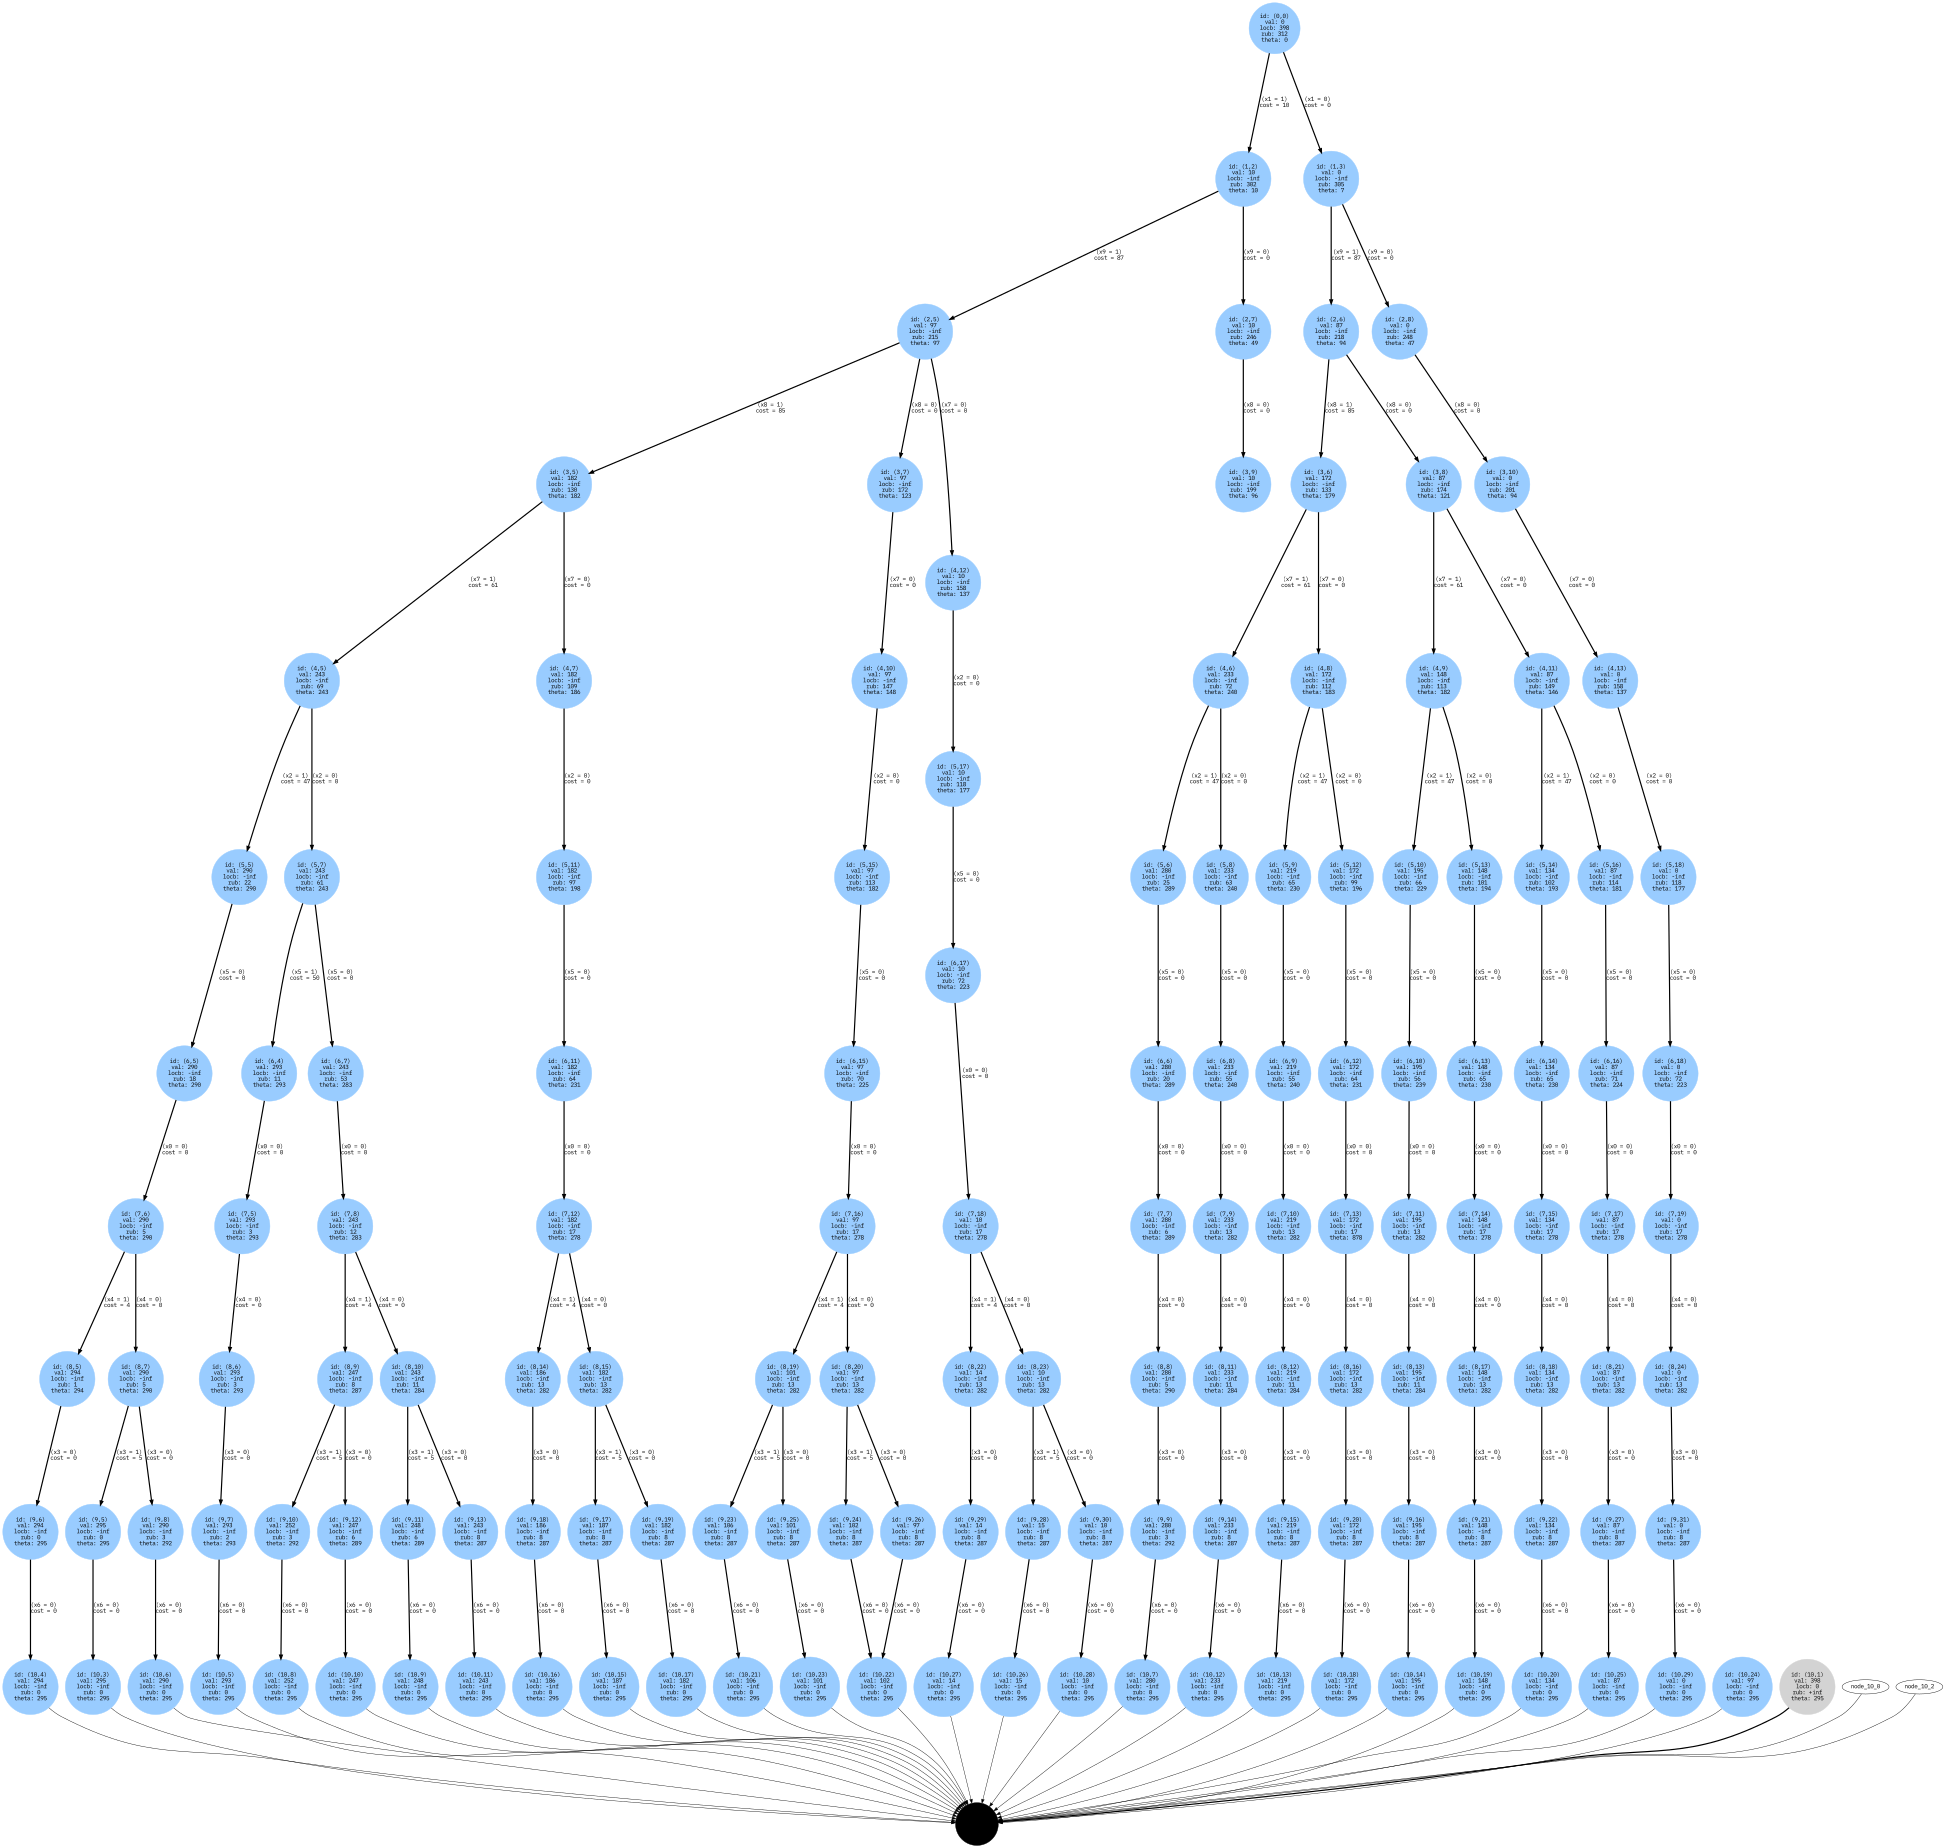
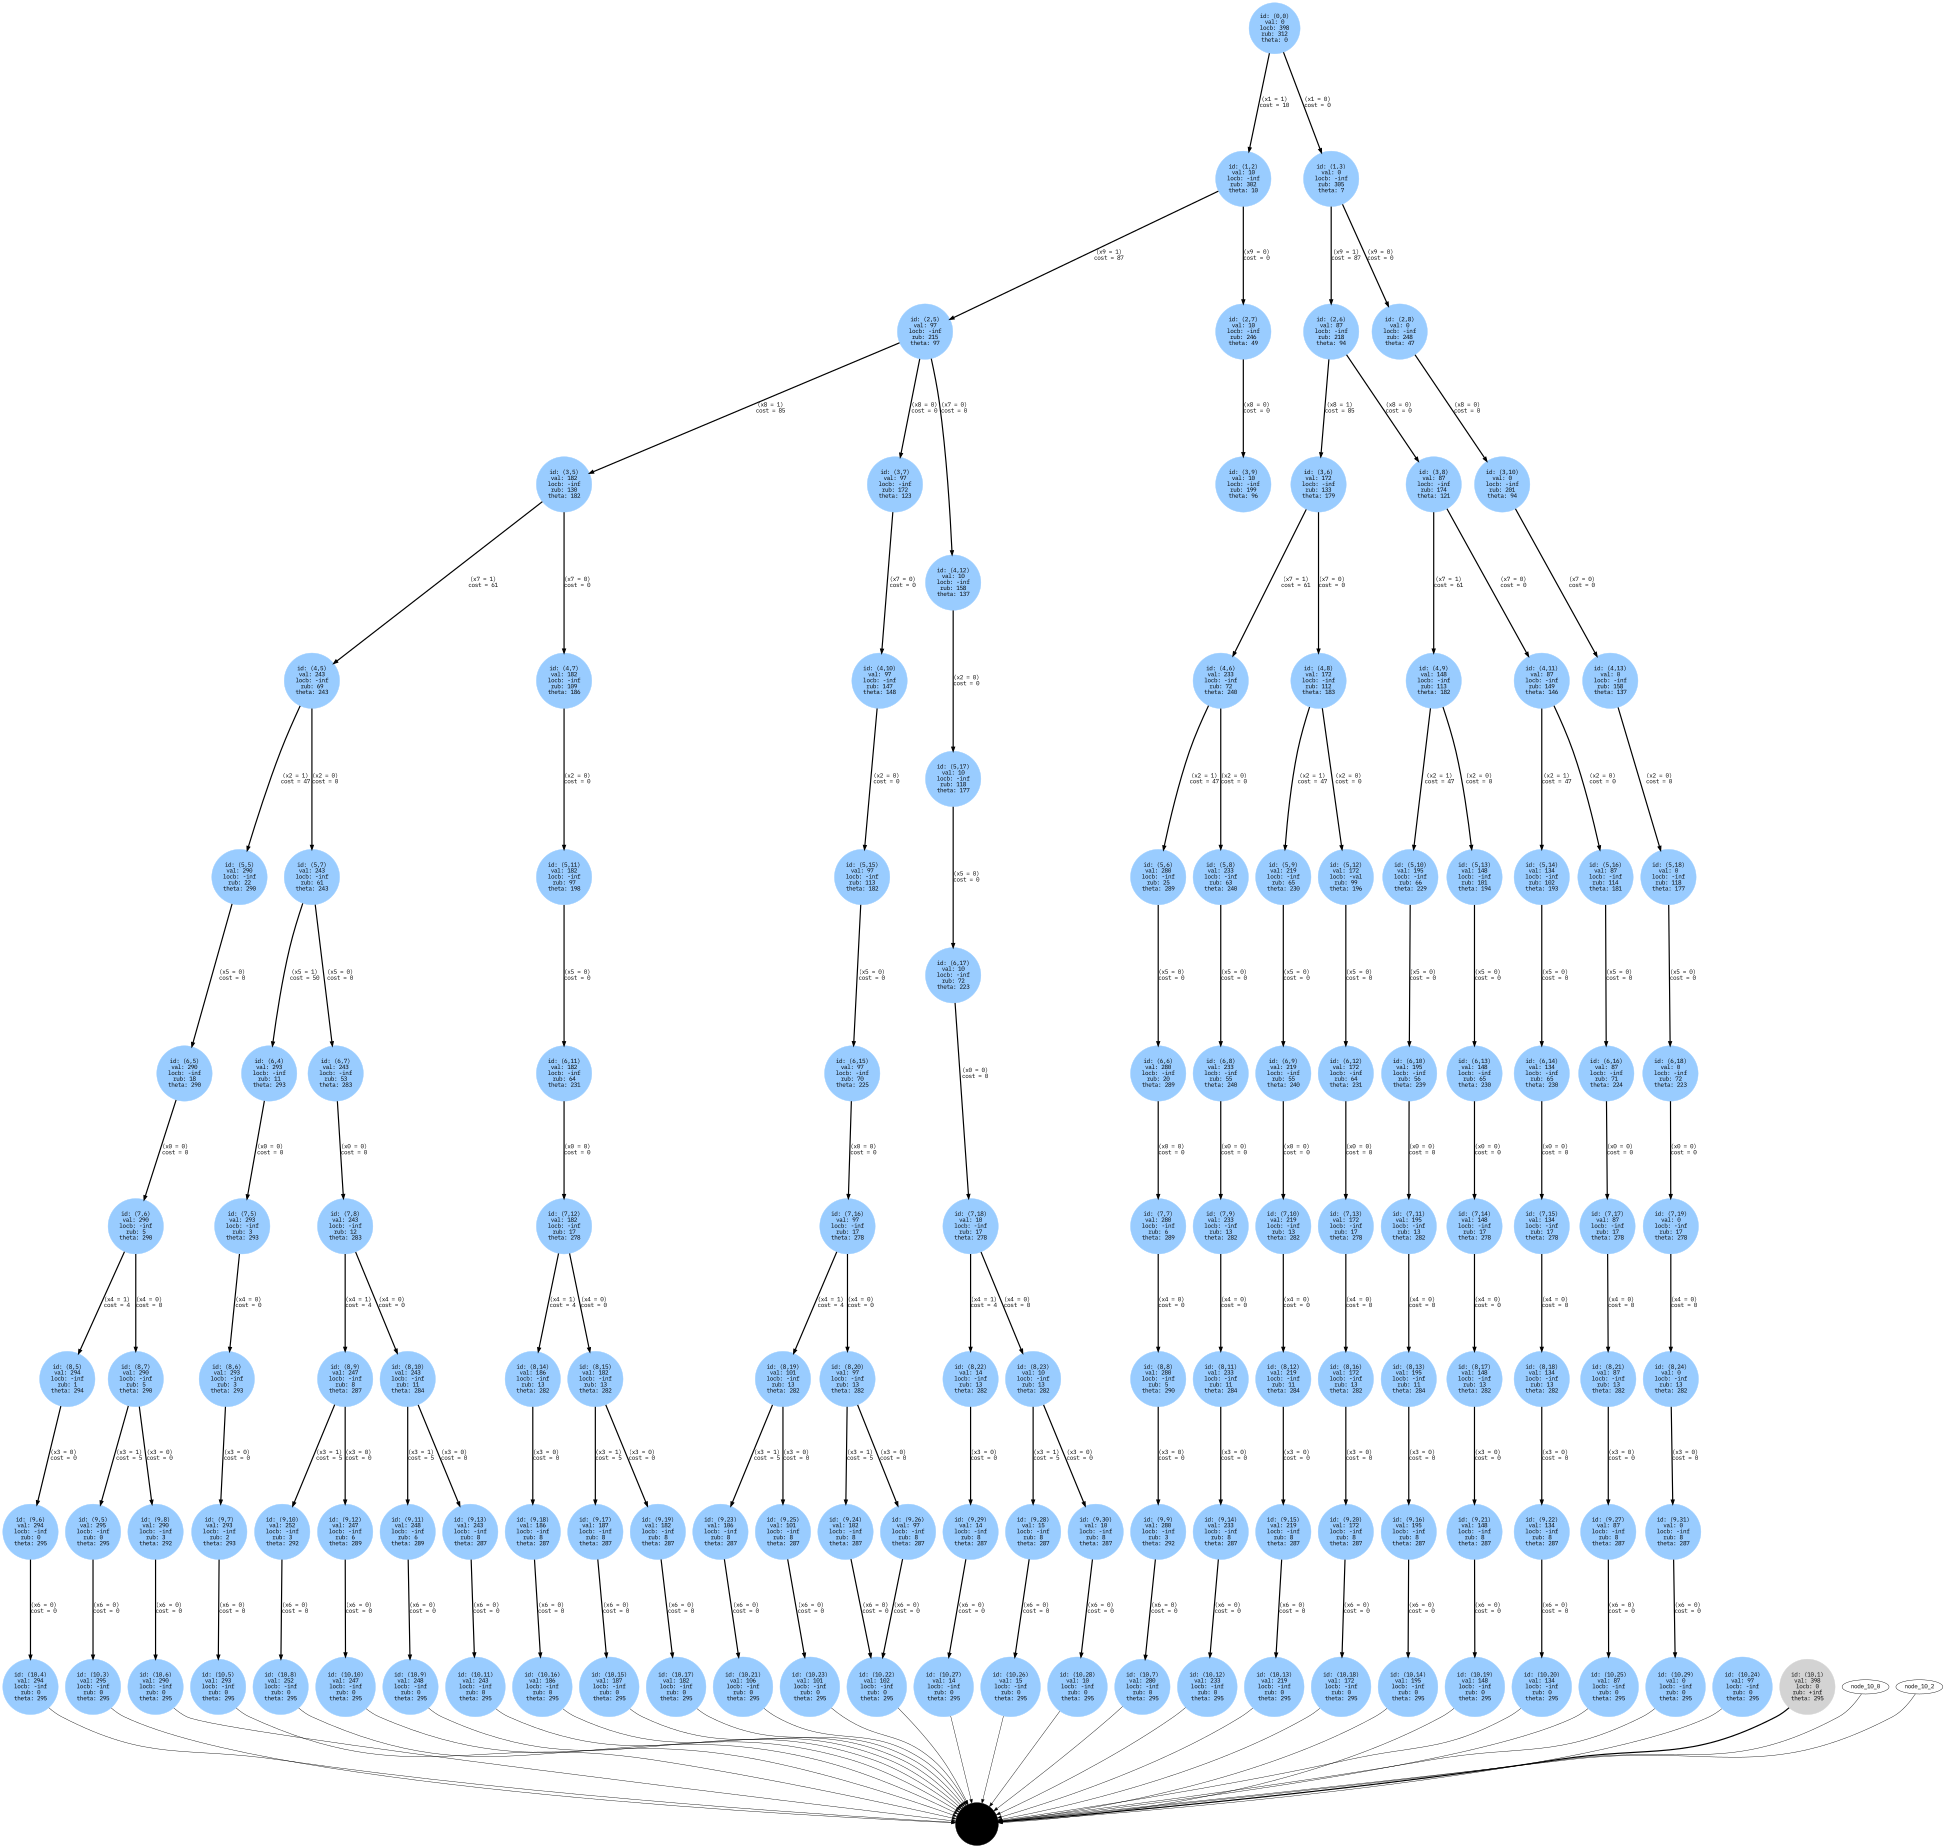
node "id: (5,12) val: 172 locb: -inf rub: 99 theta: 196": label "id: (5,12) val: 172 locb: -inf rub: 99 theta: 196" -> "id: (5,12) val: 172 locb: -val rub: 99 theta: 196"
node "id: (7,13) val: 172 locb: -inf rub: 17 theta: 878": label "id: (7,13) val: 172 locb: -inf rub: 17 theta: 878" -> "id: (7,13) val: 172 locb: -inf rub: 17 theta: 278"
